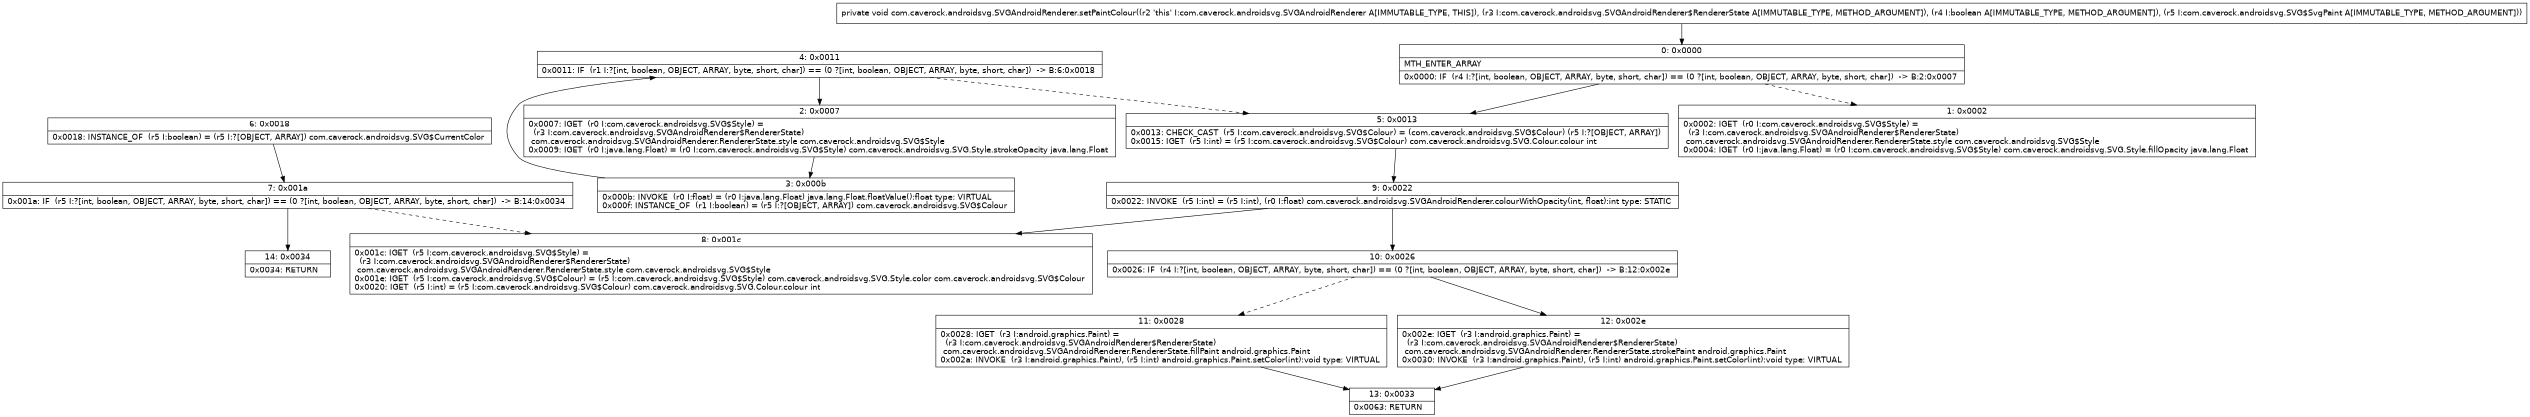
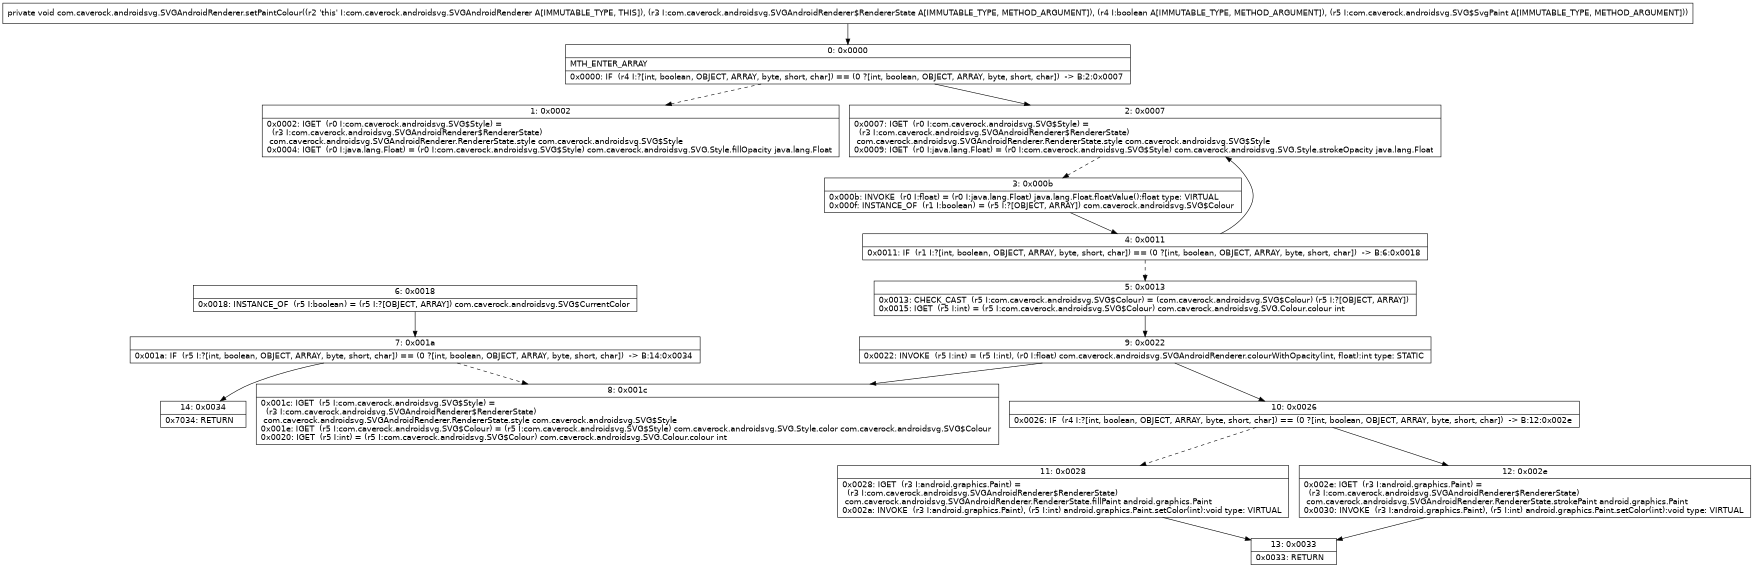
edge "0: 0x0000" -> "5: 0x0013": now "0: 0x0000" -> "2: 0x0007"
edge "2: 0x0007" -> "3: 0x000b": style solid -> dashed
node "14: 0x0034": text "0x0034: RETURN" -> "0x7034: RETURN"
node "13: 0x0033": text "0x0063: RETURN" -> "0x0033: RETURN"
